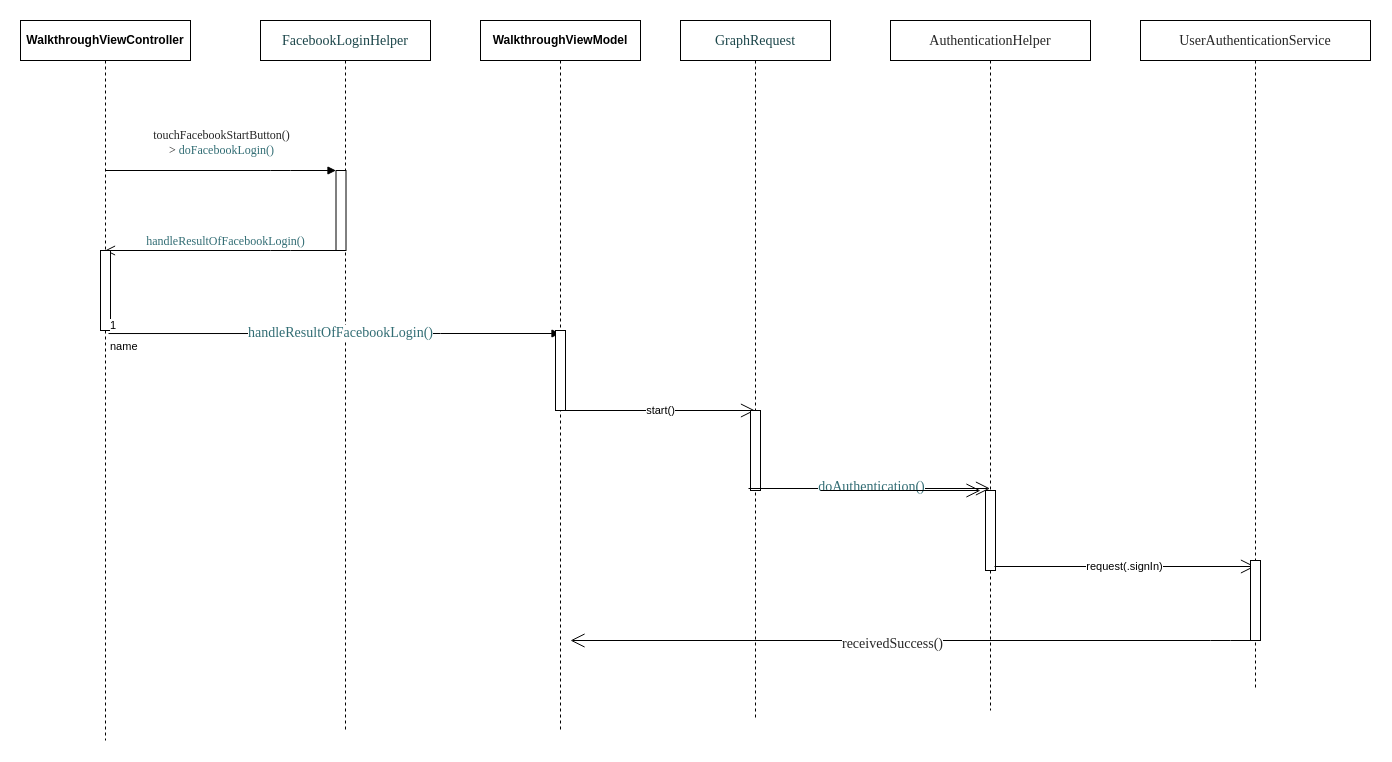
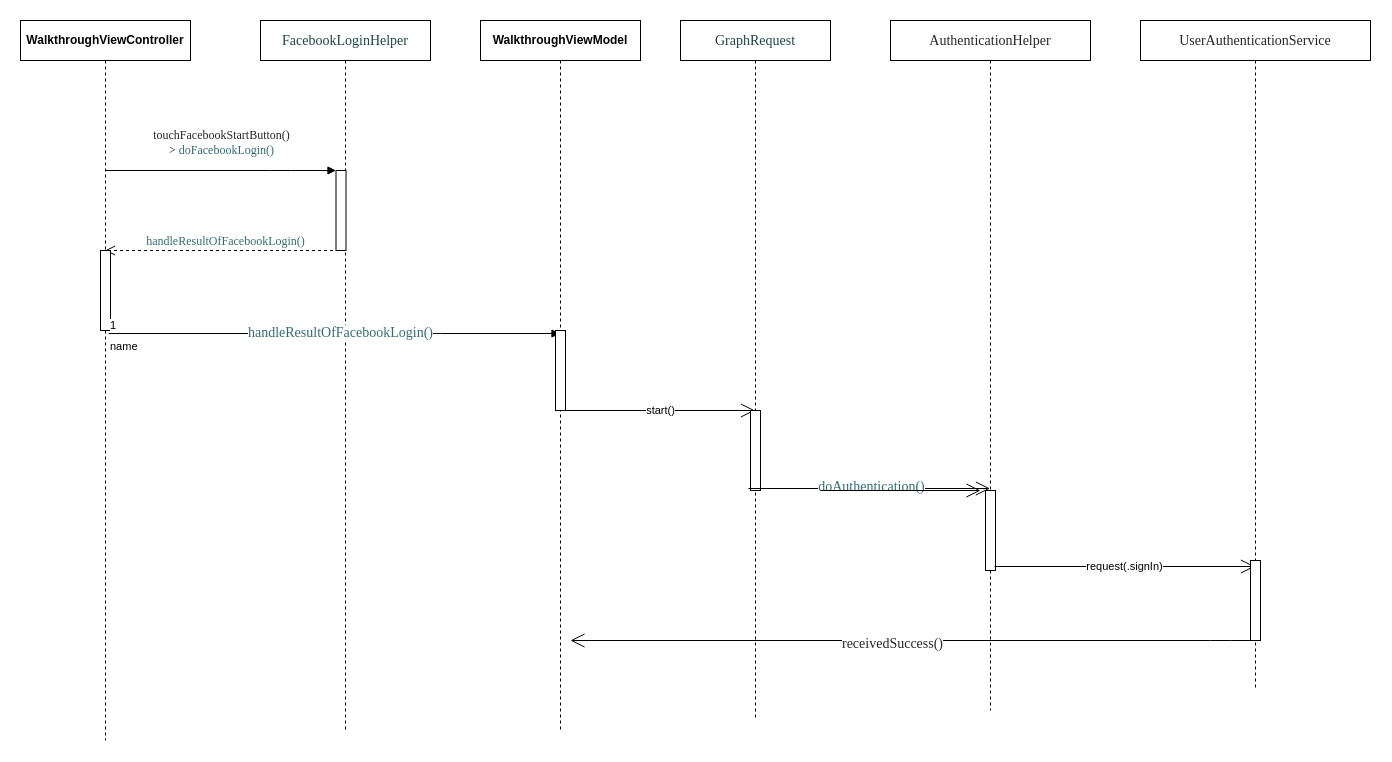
edge "FacebookLoginHelper" -> "WalkthroughViewController": style solid -> dashed
